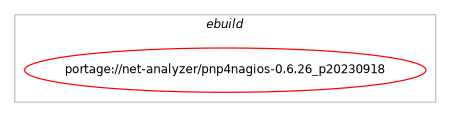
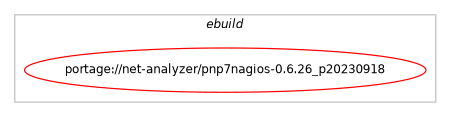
node "portage://net-analyzer/pnp4nagios-0.6.26_p20230918": label "portage://net-analyzer/pnp4nagios-0.6.26_p20230918" -> "portage://net-analyzer/pnp7nagios-0.6.26_p20230918"
